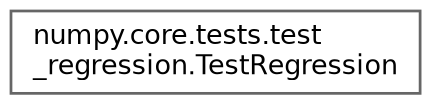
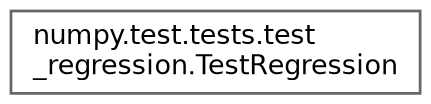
node "numpy.core.tests.test _regression.TestRegression": label "numpy.core.tests.test _regression.TestRegression" -> "numpy.test.tests.test _regression.TestRegression"
